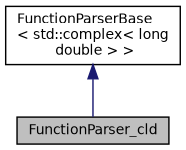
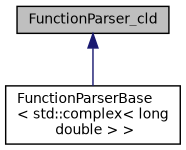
edge "FunctionParser_cld" -> "FunctionParserBase < std::complex< long double > >": reversed
